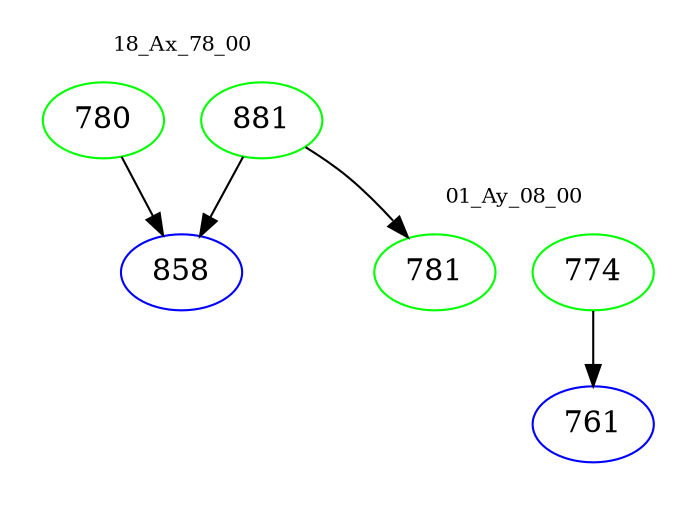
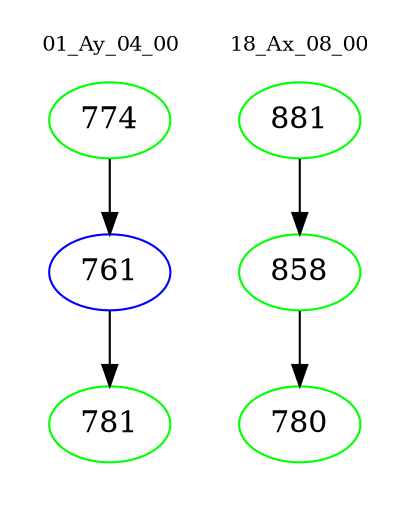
cluster "18_Ax_78_00": label "18_Ax_78_00" -> "18_Ax_08_00"
edge "780" -> "858": reversed
cluster "01_Ay_08_00": label "01_Ay_08_00" -> "01_Ay_04_00"
edge "881" -> "781": now "761" -> "781"
node "858": color blue -> green
